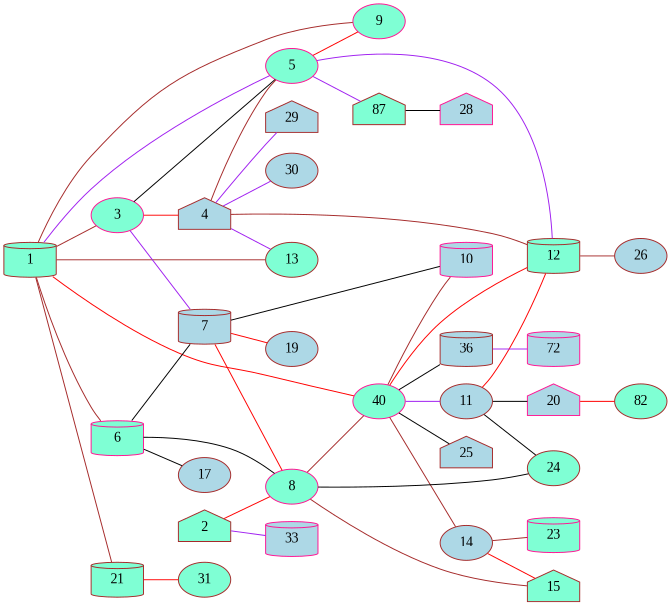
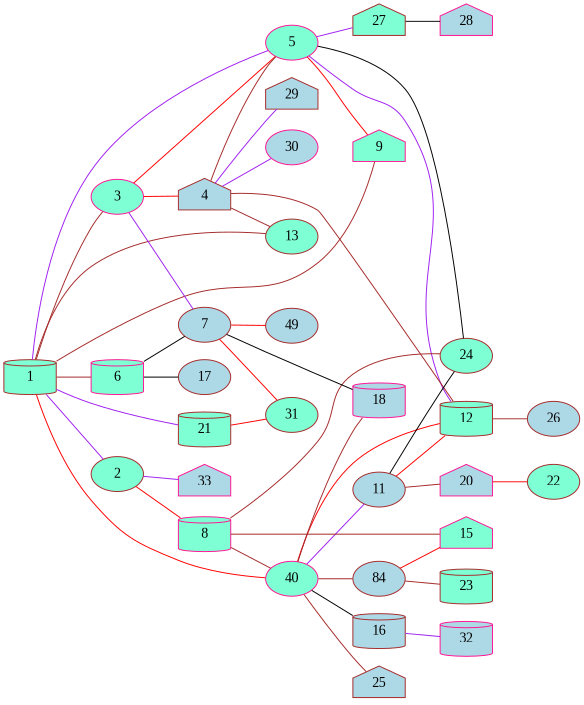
node "9": shape ellipse -> house
node "87": label "87" -> "27"
edge "5" -- "3": color black -> red
edge "5" -- "24": added
node "30": color brown -> deeppink
edge "4" -- "13": color purple -> brown
node "10": label "10" -> "18"
node "7": shape cylinder -> ellipse
node "19": label "19" -> "49"
node "36": label "36" -> "16"
node "72": label "72" -> "32"
edge "11" -- "20": color black -> brown
node "82": label "82" -> "22"
edge "7" -- "8": now "7" -- "31"
edge "1" -- "21": color brown -> purple
edge "1" -- "2": added
edge "40" -- "25": color black -> brown
edge "6" -- "8": removed
edge "24" -- "8": color black -> brown
node "8": shape ellipse -> cylinder
node "2": shape house -> ellipse
node "23": color deeppink -> brown
node "33": shape cylinder -> house
node "14": label "14" -> "84"
node "15": color brown -> deeppink
